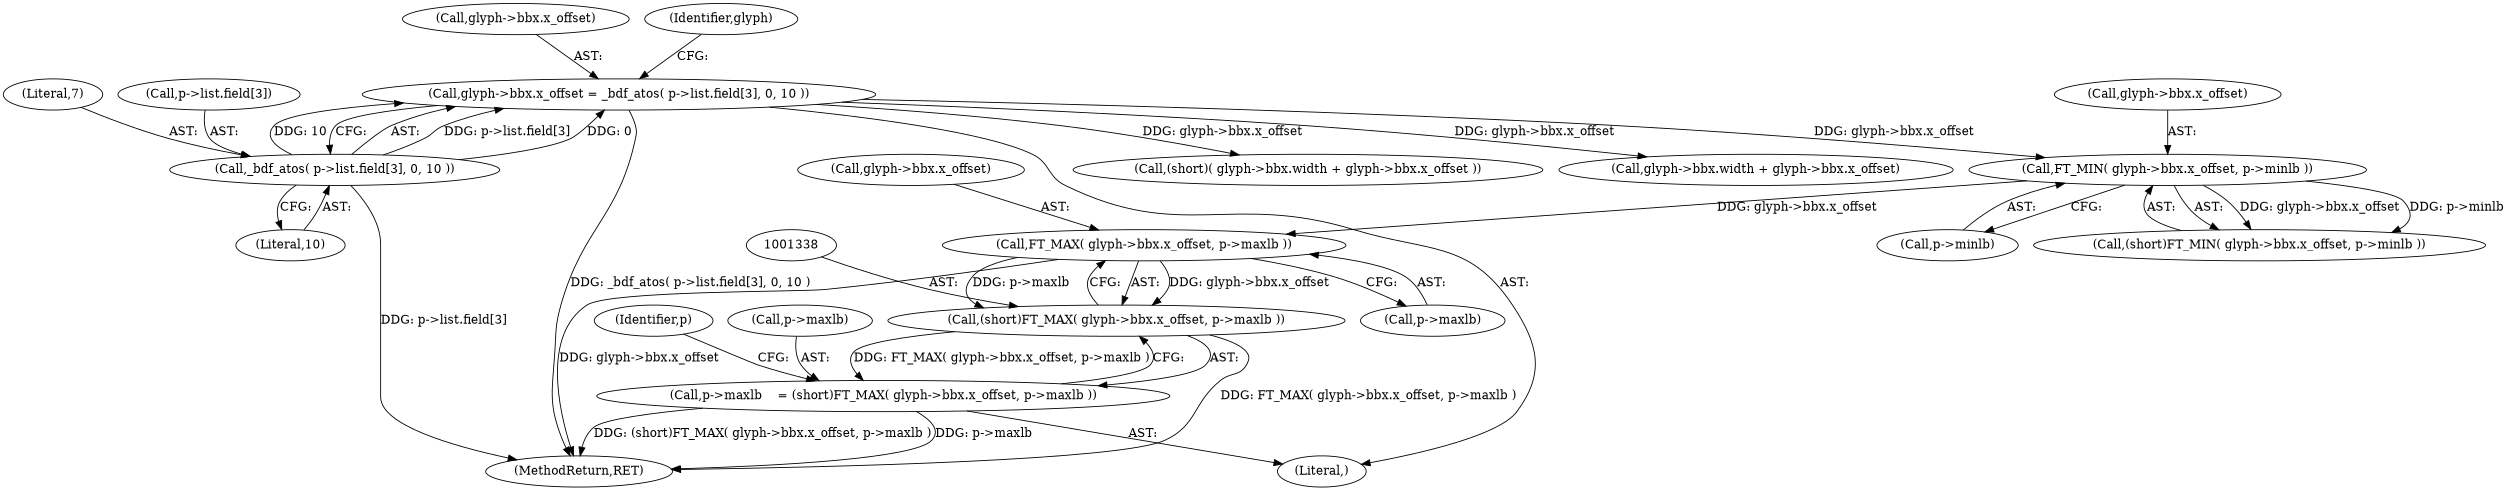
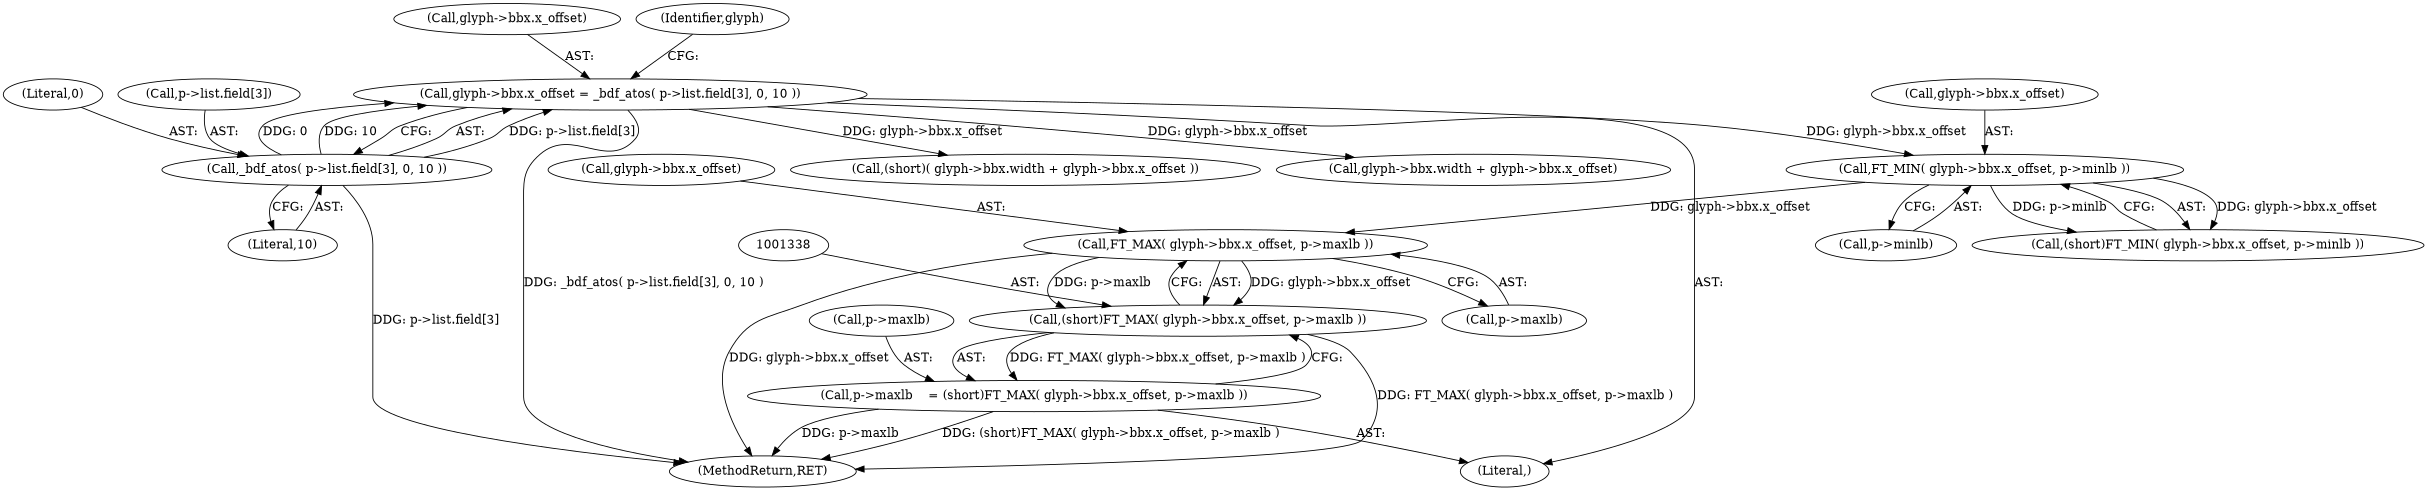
node "(Literal,7)": label "(Literal,7)" -> "(Literal,0)"
edge "(Call,(short)FT_MIN( glyph->bbx.x_offset, p->minlb ))" -> "(Call,FT_MIN( glyph->bbx.x_offset, p->minlb ))": label "AST: " -> "CFG: "
node "(Identifier,p)": removed
